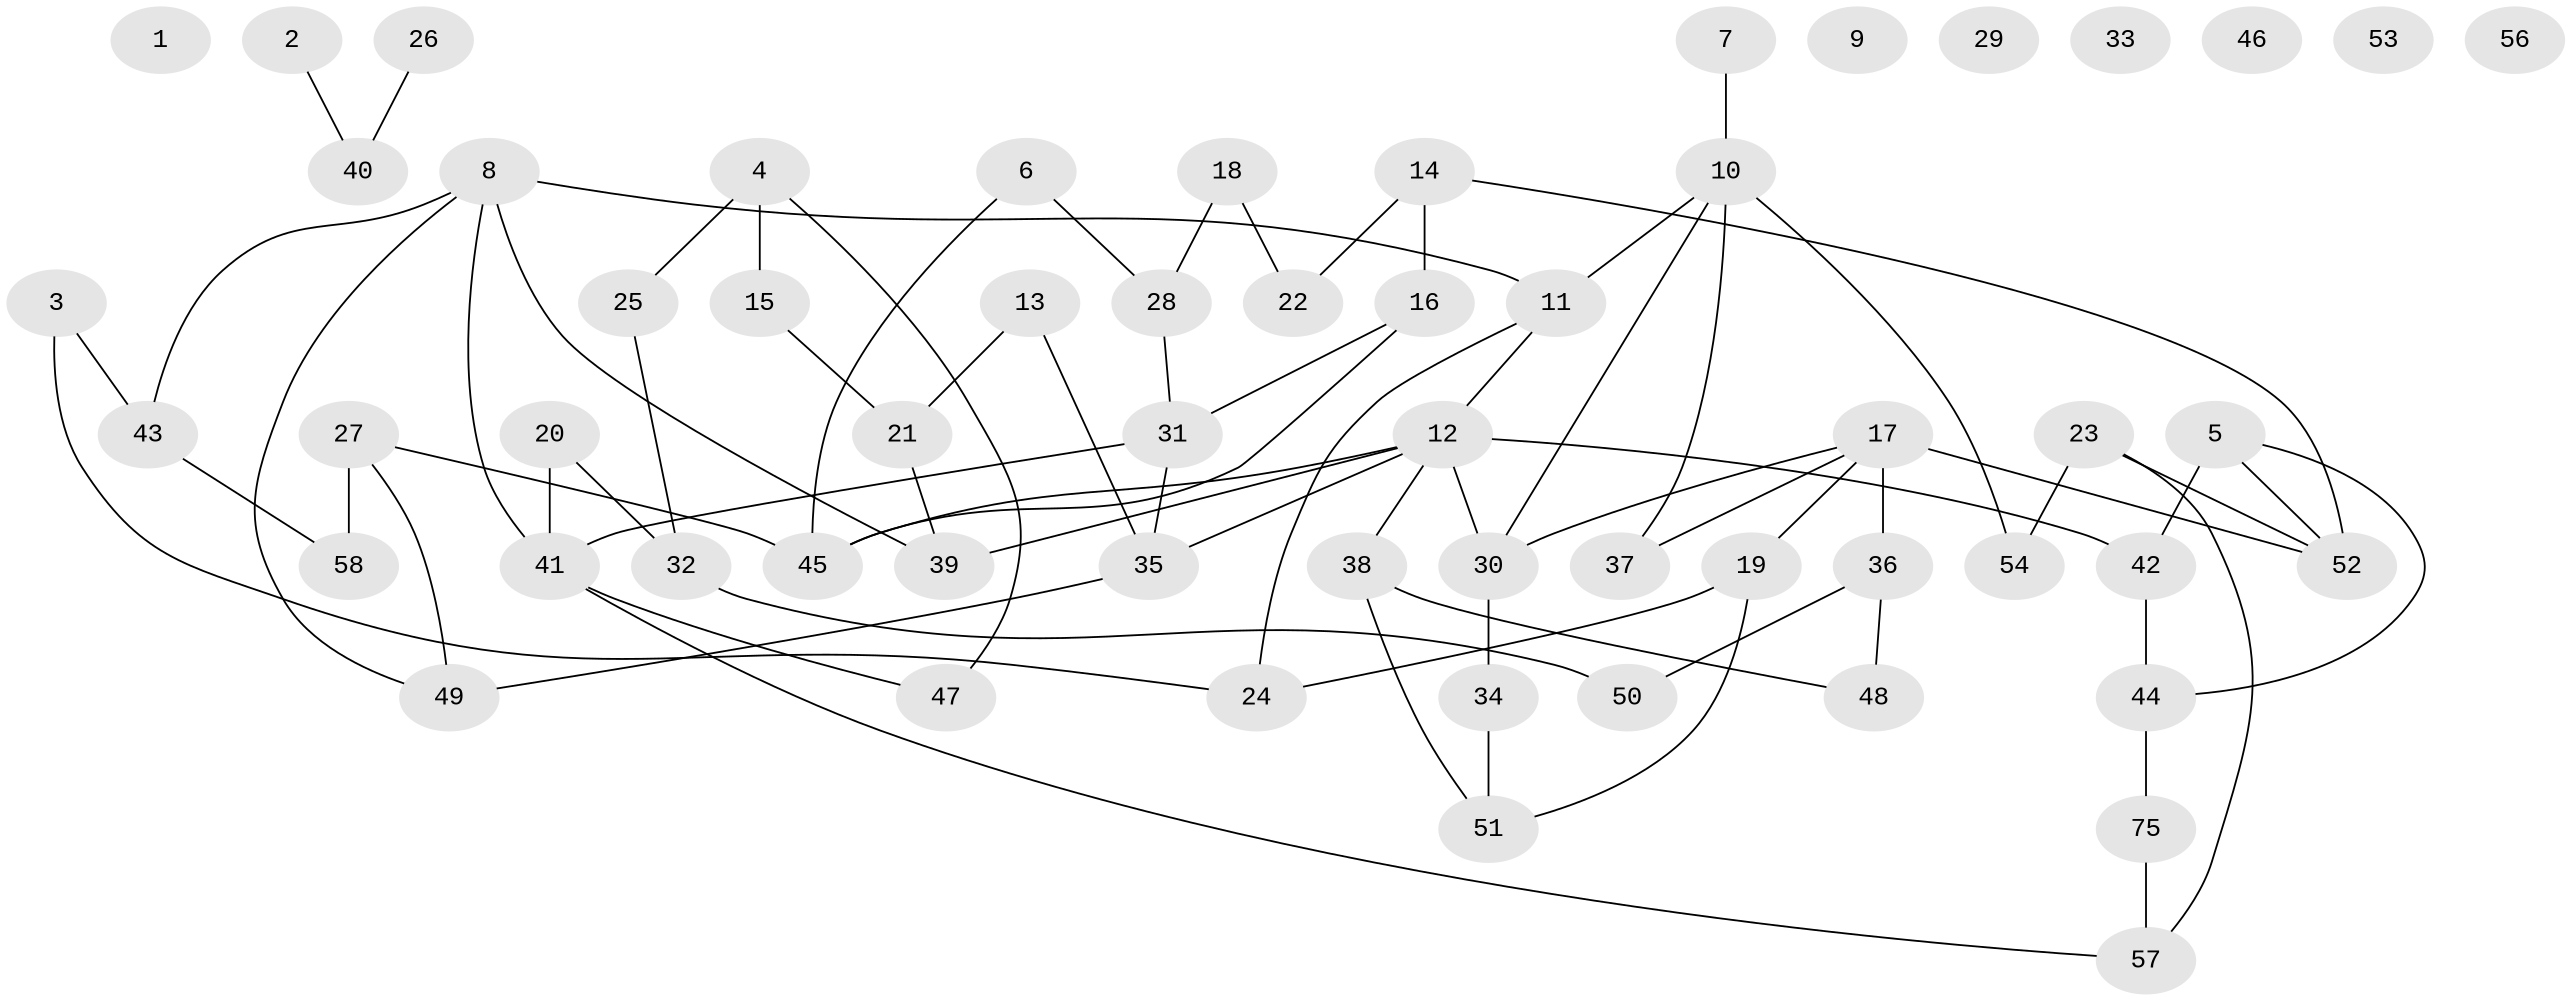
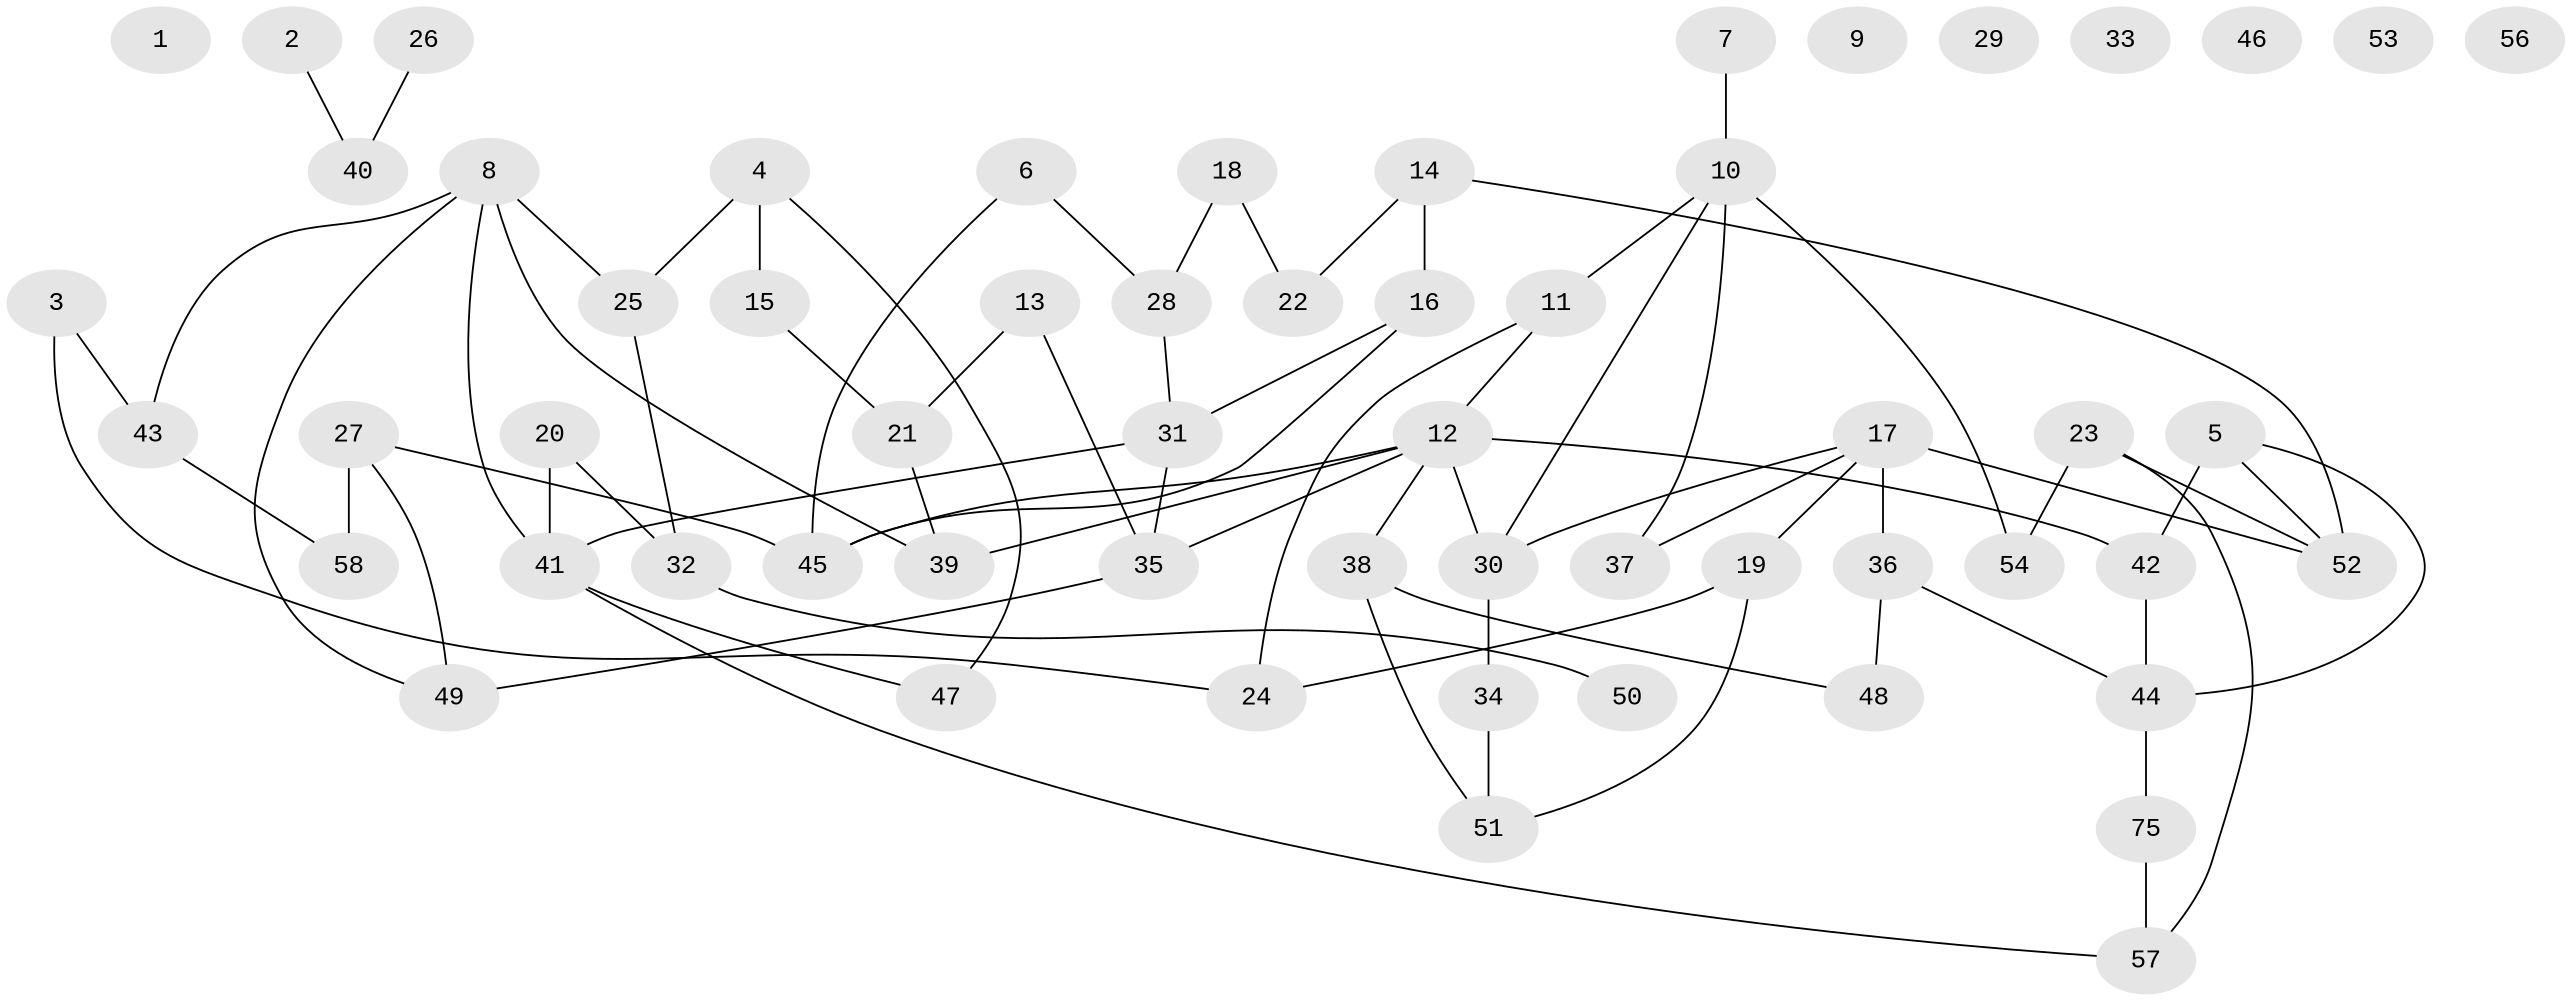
edge "8" -- "11": now "8" -- "25"
edge "36" -- "50": now "36" -- "44"
